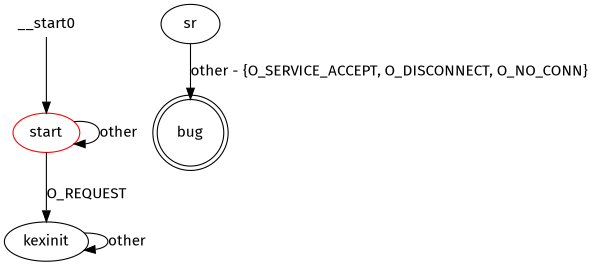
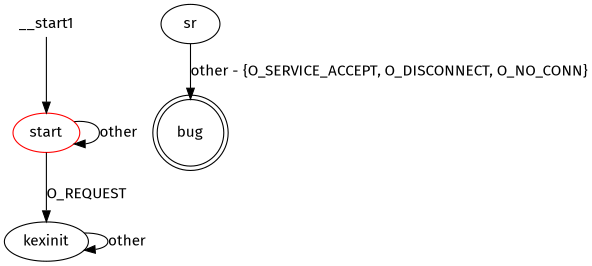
node "__start0": label "__start0" -> "__start1"
